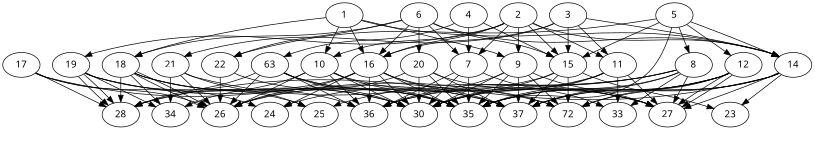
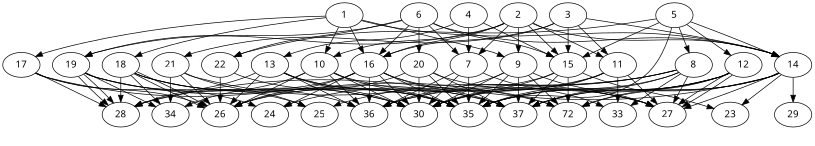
edge "1" -> "17": added
edge "6" -> "18": now "6" -> "19"
node "63": label "63" -> "13"
node "29": added
